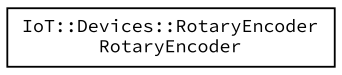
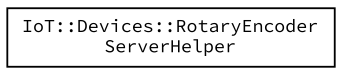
node "IoT::Devices::RotaryEncoder RotaryEncoder": label "IoT::Devices::RotaryEncoder RotaryEncoder" -> "IoT::Devices::RotaryEncoder ServerHelper"
